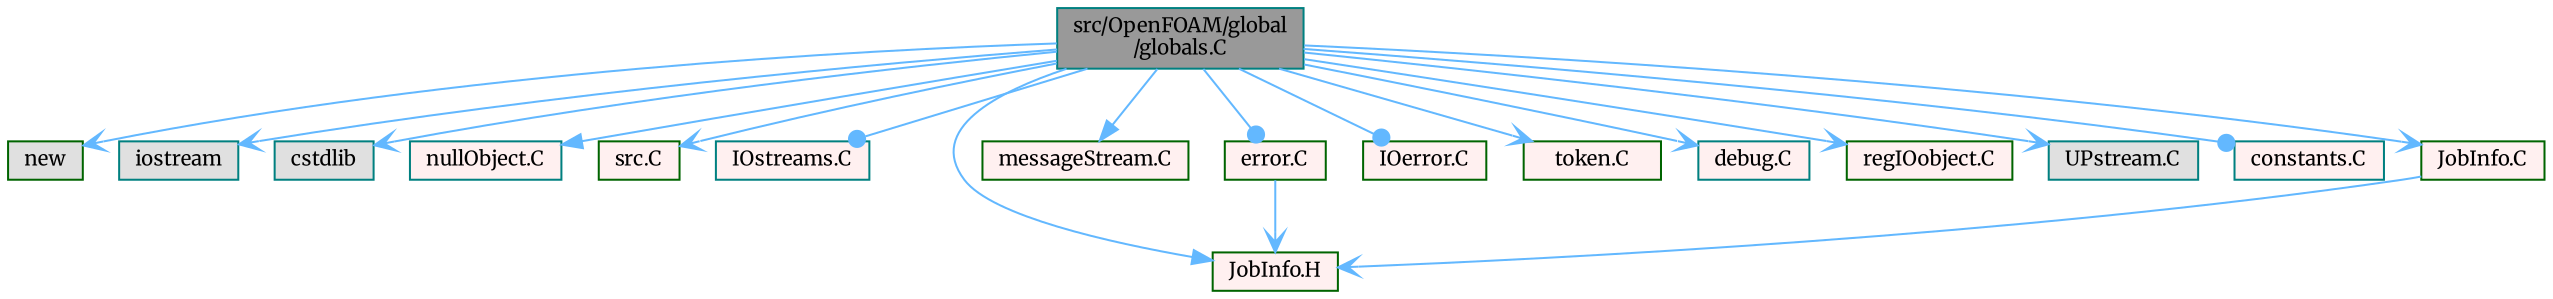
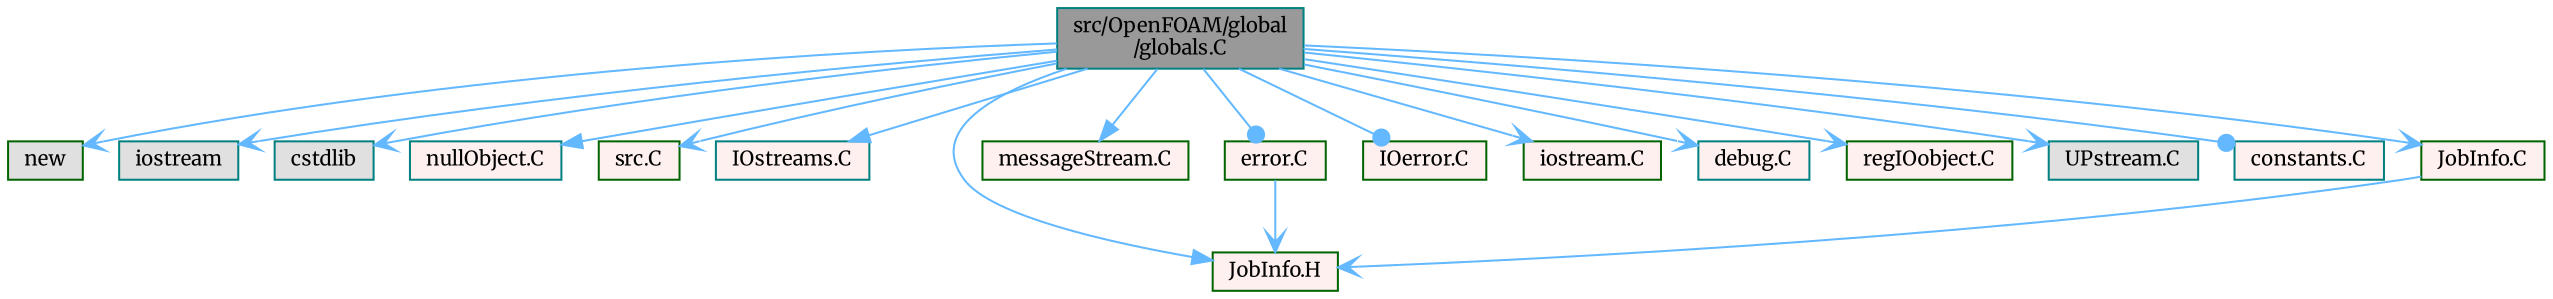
edge "src/OpenFOAM/global /globals.C" -> "IOstreams.C": arrowhead dot -> normal
node "token.C": label "token.C" -> "iostream.C"
